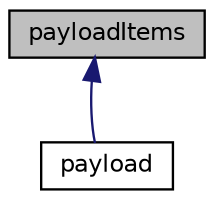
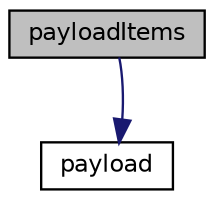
edge "payload" -> "payloadItems": reversed
